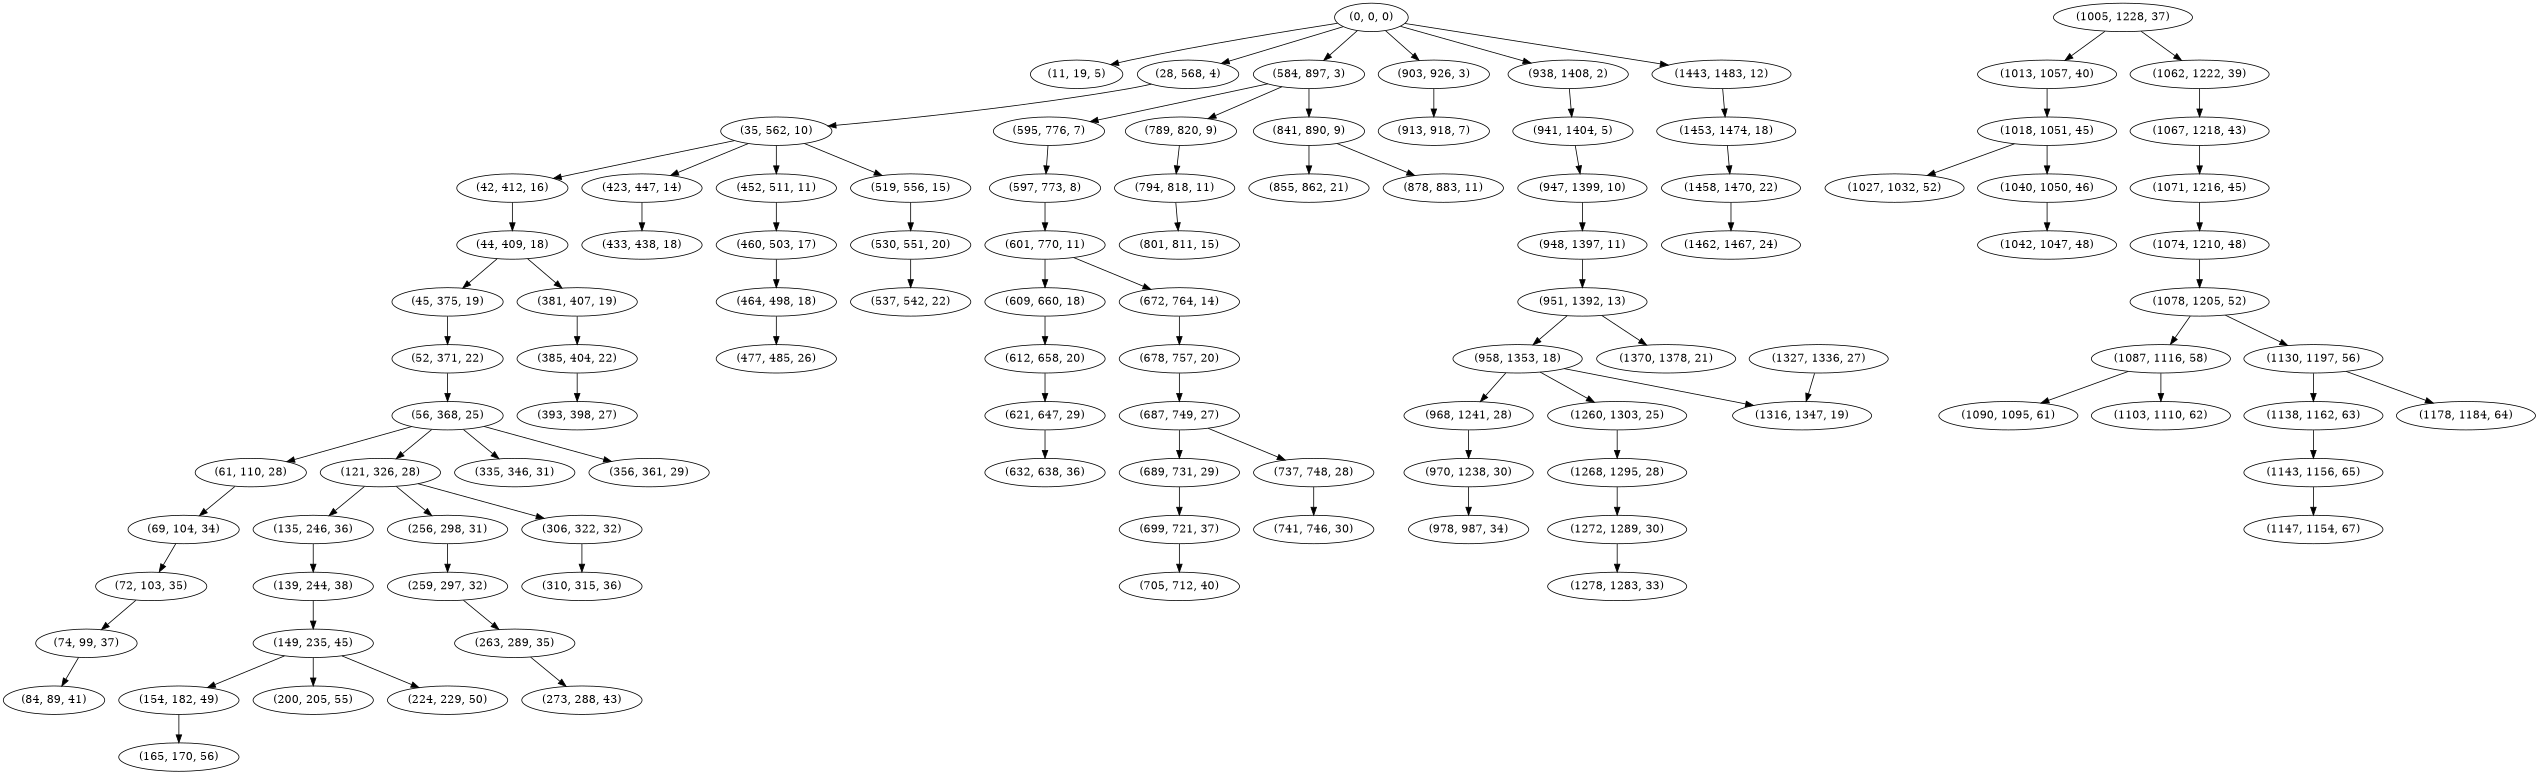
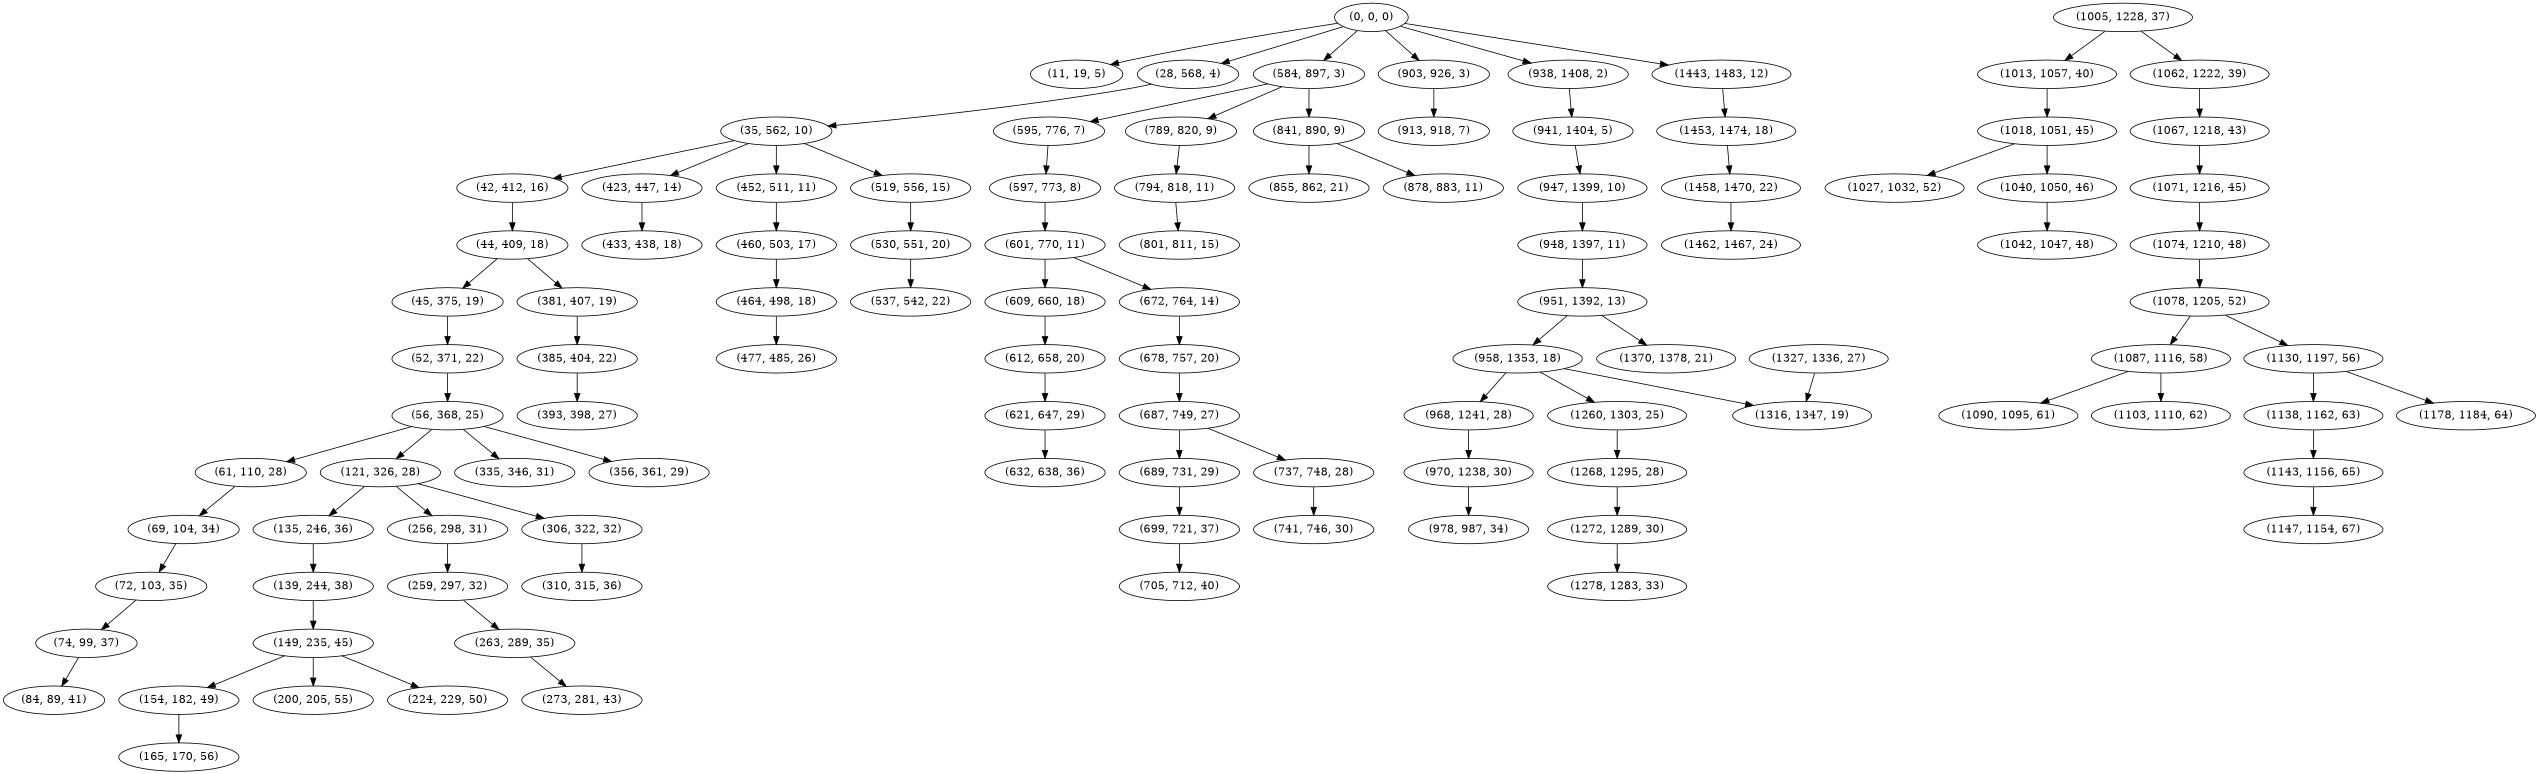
node "(273, 288, 43)": label "(273, 288, 43)" -> "(273, 281, 43)"
